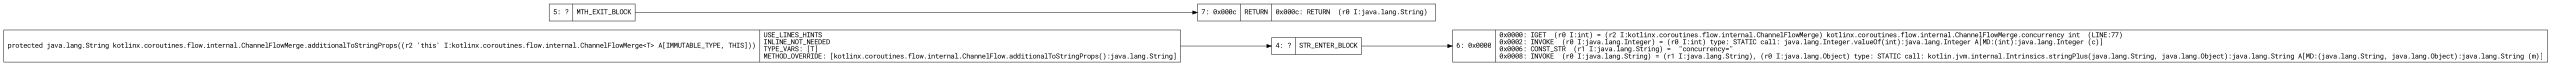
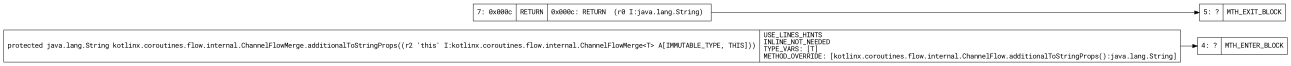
edge "5: ?" -> "7: 0x000c": reversed
node "4: ?": text "STR_ENTER_BLOCK" -> "MTH_ENTER_BLOCK"
node "6: 0x0000": removed
